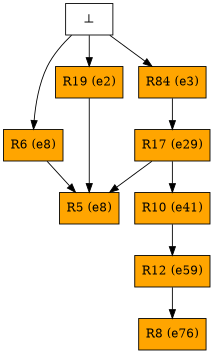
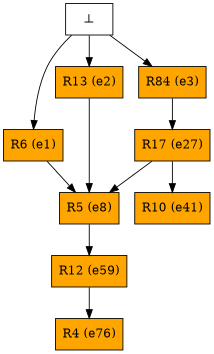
node "R19 (e2)": label "R19 (e2)" -> "R13 (e2)"
node "R6 (e8)": label "R6 (e8)" -> "R6 (e1)"
node "R17 (e29)": label "R17 (e29)" -> "R17 (e27)"
edge "R10 (e41)" -> "R12 (e59)": now "R5 (e8)" -> "R12 (e59)"
node "R8 (e76)": label "R8 (e76)" -> "R4 (e76)"
